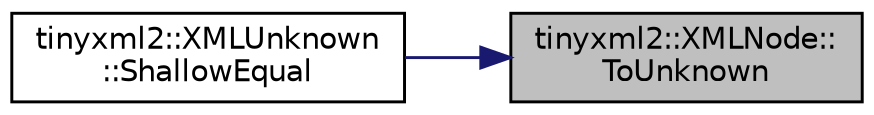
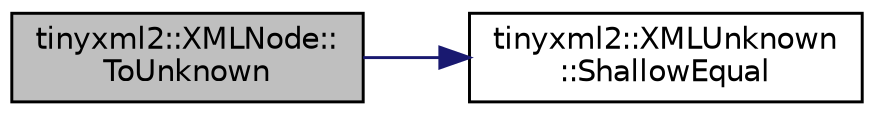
edge "tinyxml2::XMLUnknown ::ShallowEqual" -> "tinyxml2::XMLNode:: ToUnknown": reversed
